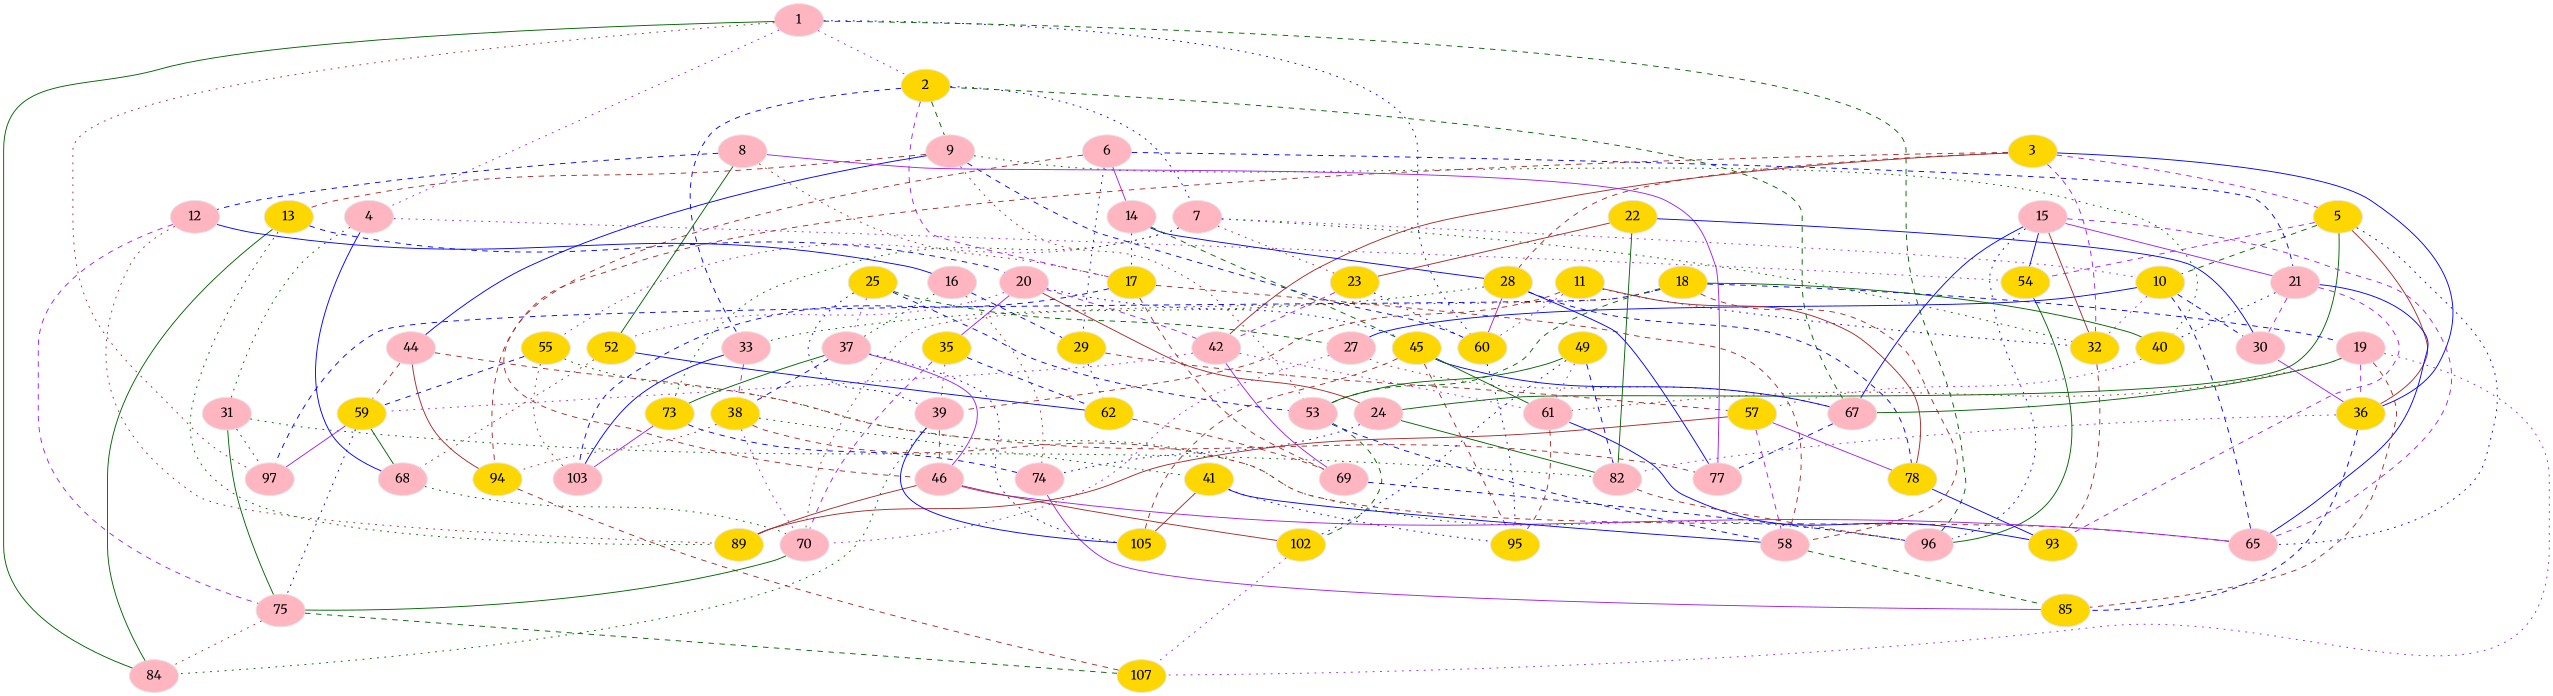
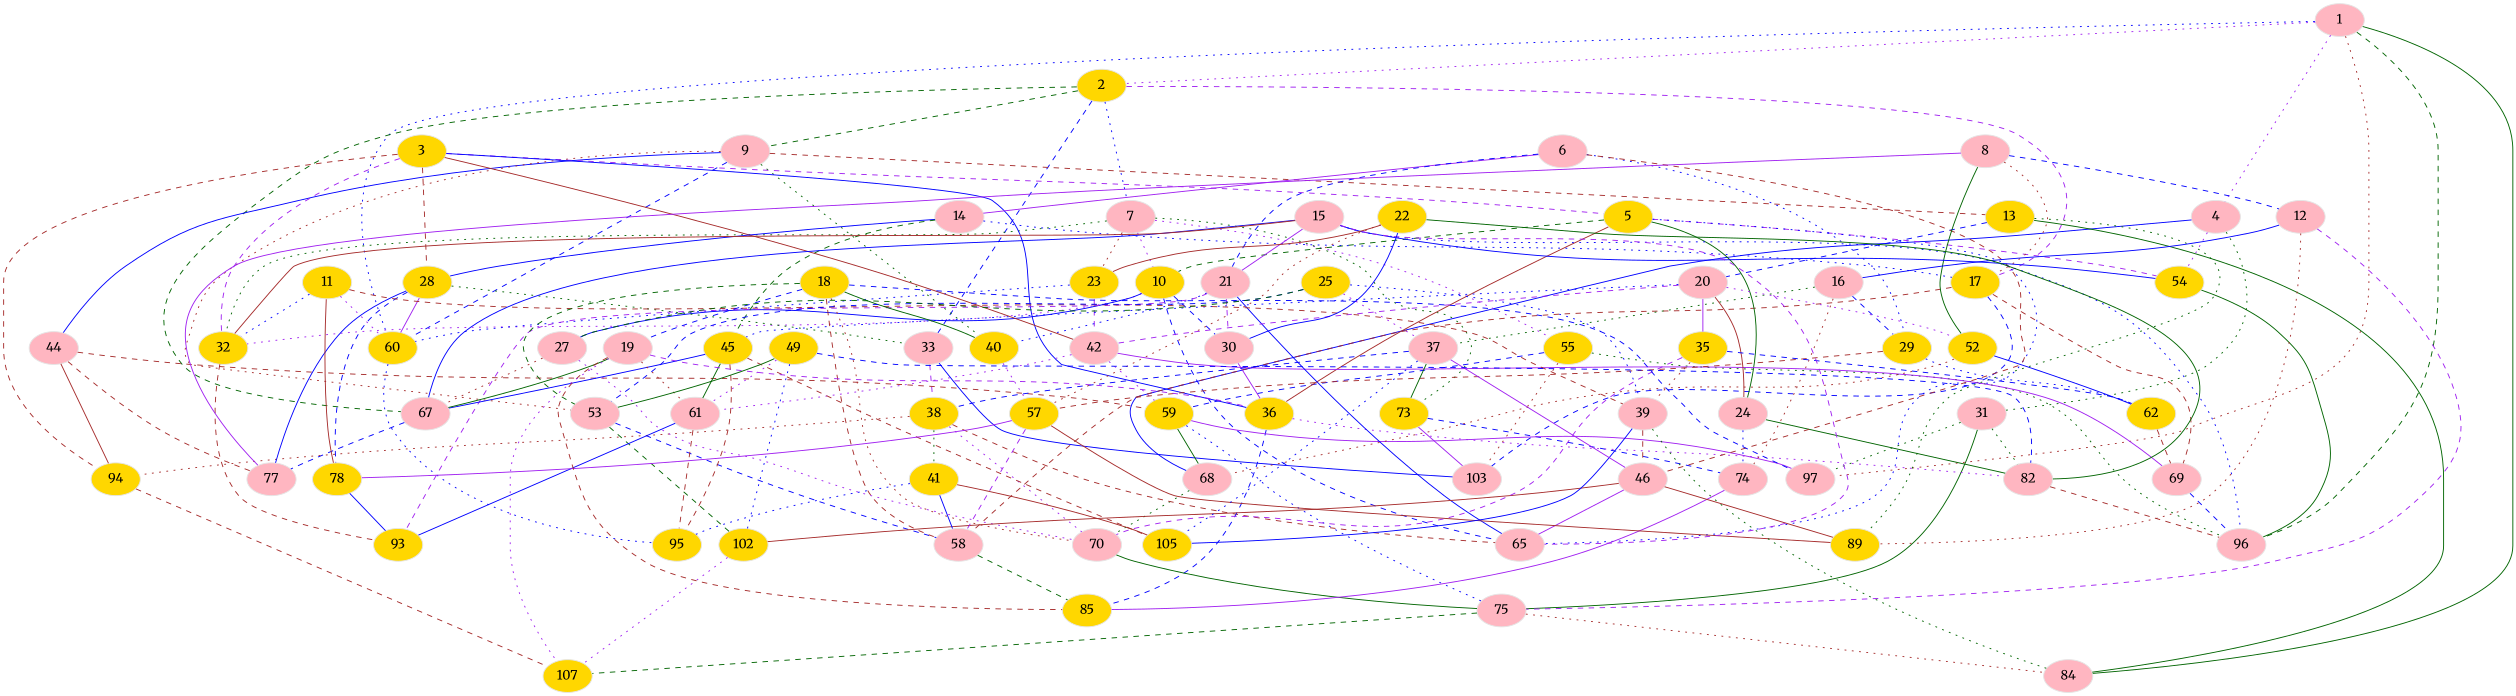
edge "22" -- "57": added
